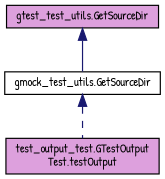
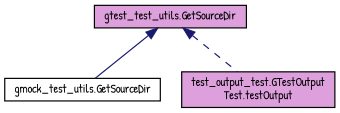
edge "test_output_test.GTestOutput Test.testOutput" -> "gmock_test_utils.GetSourceDir": now "test_output_test.GTestOutput Test.testOutput" -> "gtest_test_utils.GetSourceDir"
